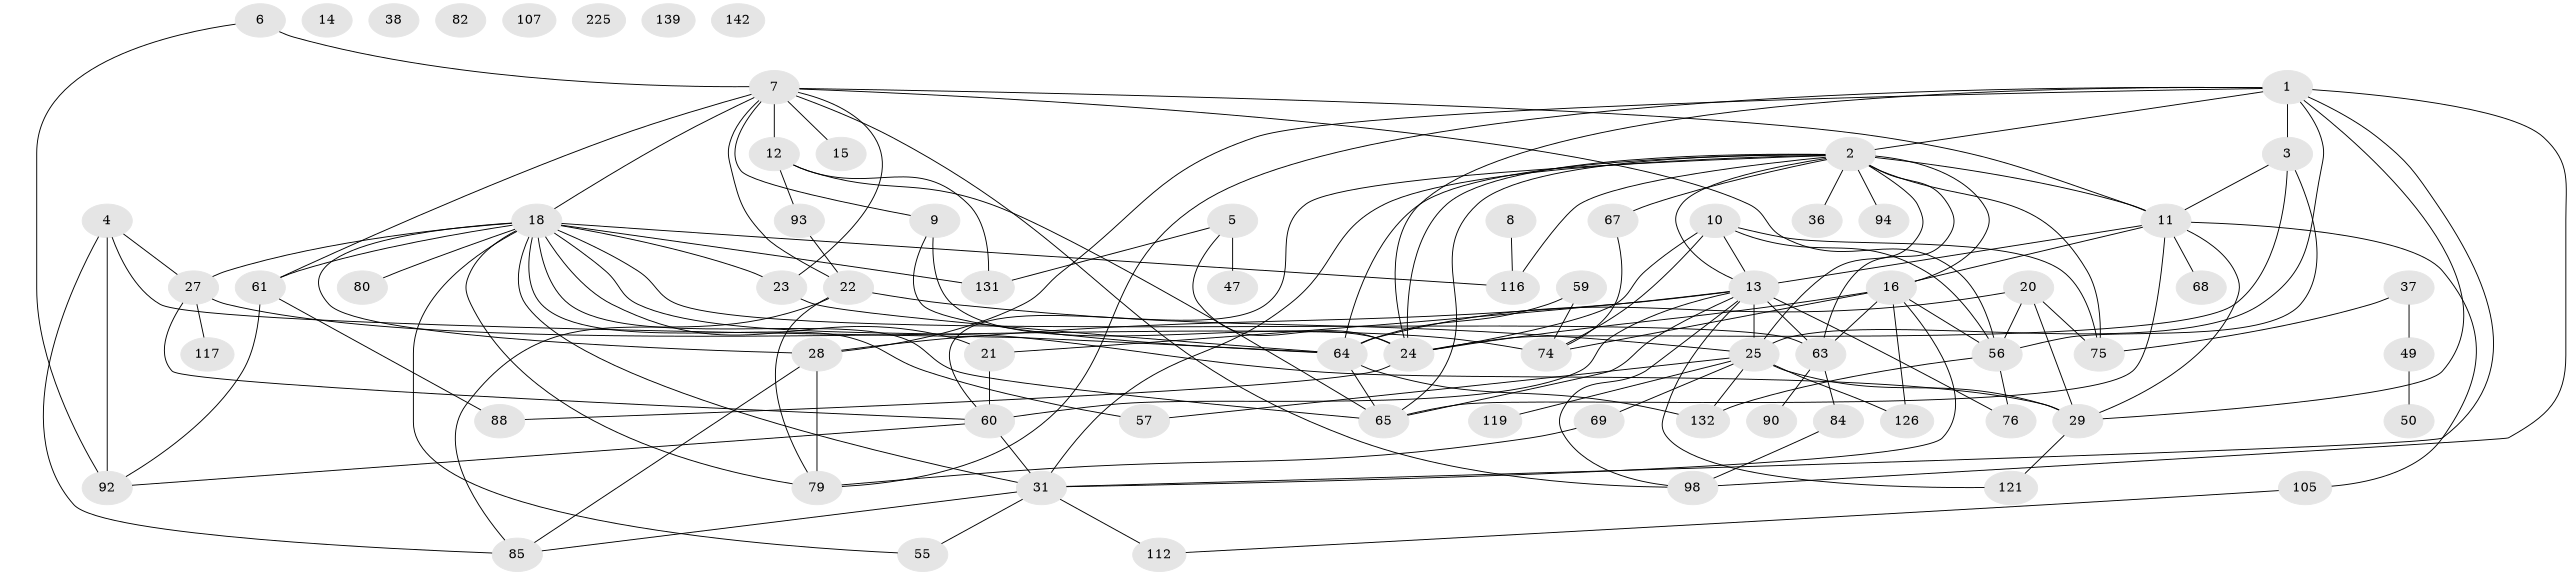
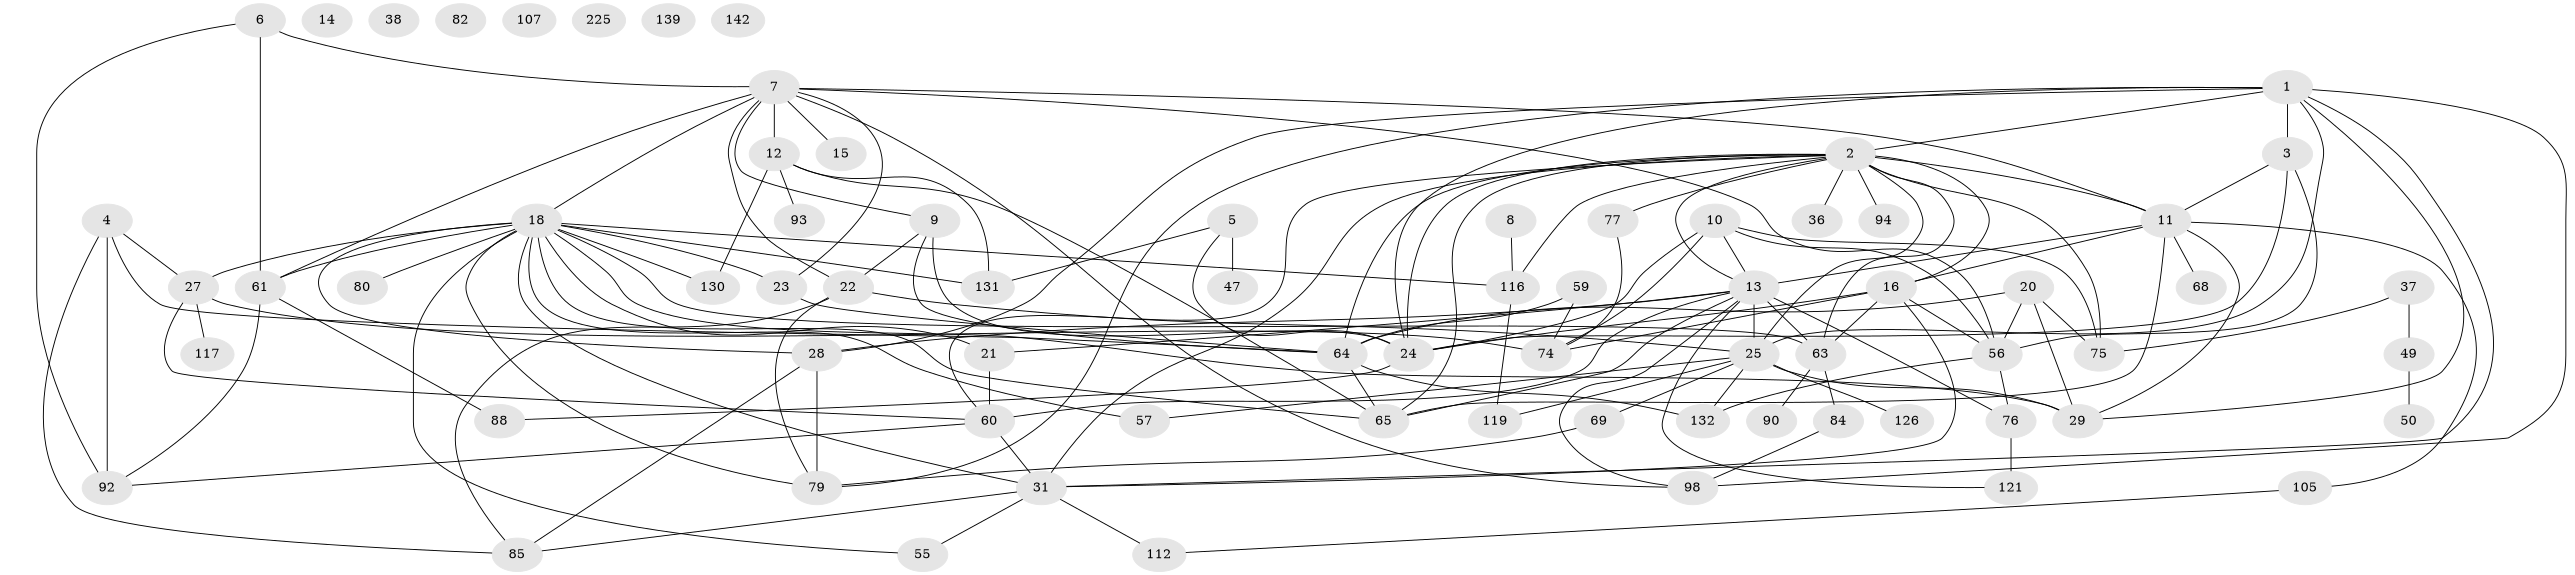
edge "6" -- "61": added
node "67": label "67" -> "77"
edge "93" -- "22": now "9" -- "22"
node "130": added
edge "116" -- "119": added
edge "16" -- "126": removed
edge "29" -- "121": now "76" -- "121"
